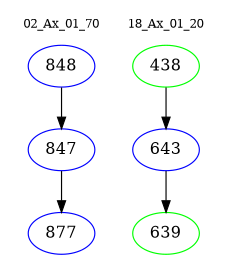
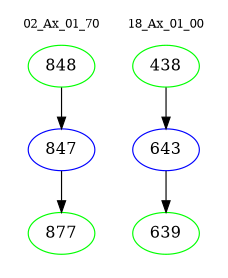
cluster "18_Ax_01_20": label "18_Ax_01_20" -> "18_Ax_01_00"
node "848": color blue -> green
node "877": color blue -> green
